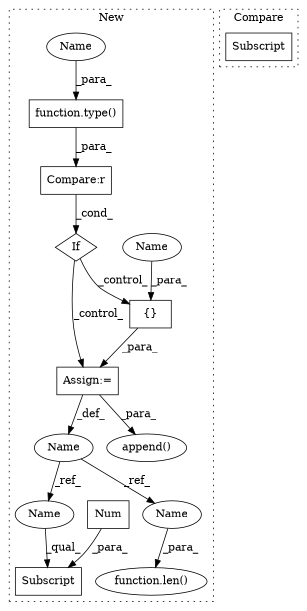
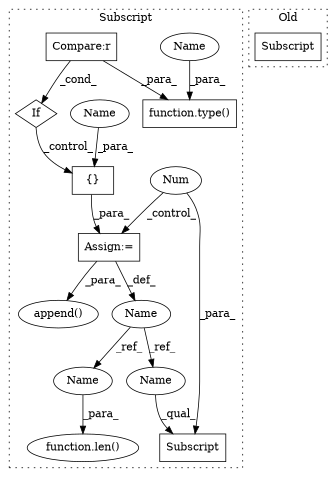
cluster "New": label "New" -> "Subscript"
cluster "Compare": label "Compare" -> "Old"
edge "function.type()" -> "Compare:r": reversed
edge "If" -> "Assign:=": now "Num" -> "Assign:="
node "Num": shape box -> ellipse
